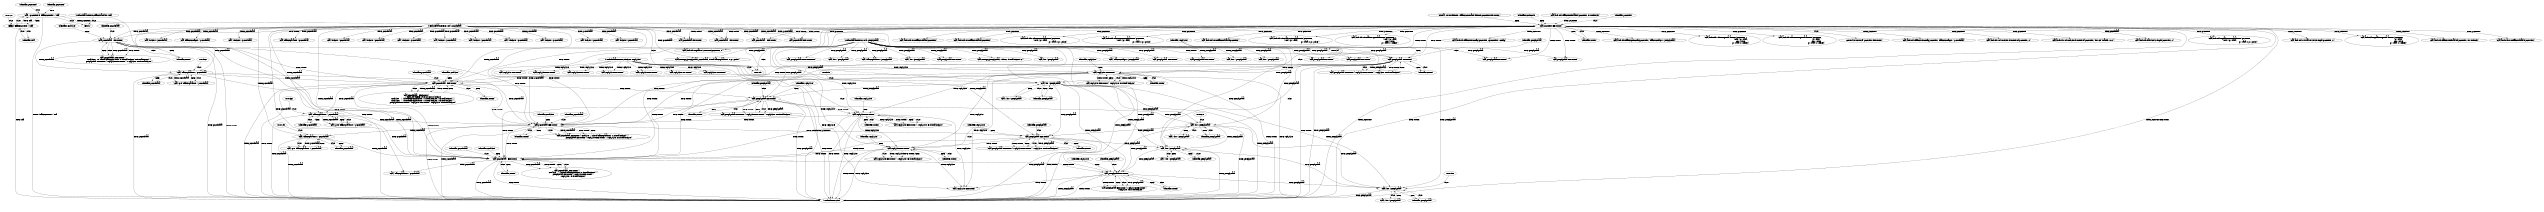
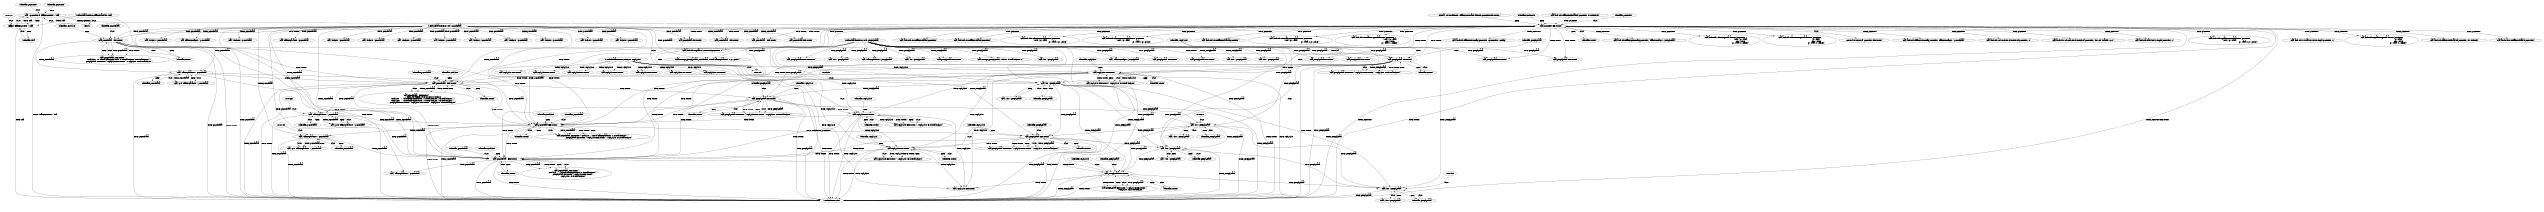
edge "(MethodParameterIn,effect_handle_t  self)" -> "(Effect,(EffectContext *) self)": added, label "DDG: self"
edge "(Call,* pContext = (EffectContext *) self)" -> "(Block,)": reversed
edge "(Call,pContext == NULL)" -> "(Call,android::VirtualizerSetStrength(pContext, 0))": reversed
edge "(Effect,(EffectContext *) self)" -> "(Identifier,self)": label "AST: " -> "CFG: "
edge "(Call,pContext == NULL)" -> "(Call,android::BassSetStrength(pContext, 0))": label "DDG: pCmdData" -> "DDG: pContext"
edge "(MethodParameterIn,void *pCmdData)" -> "1000734": now "(MethodParameterIn,void *pCmdData)" -> "(MethodReturn,int)"
edge "(MethodParameterIn,void *pReplyData)" -> "1000109": now "(Call,android::EqualizerSetPreset(pContext, 0))" -> "1000109"
node "1000561": removed
